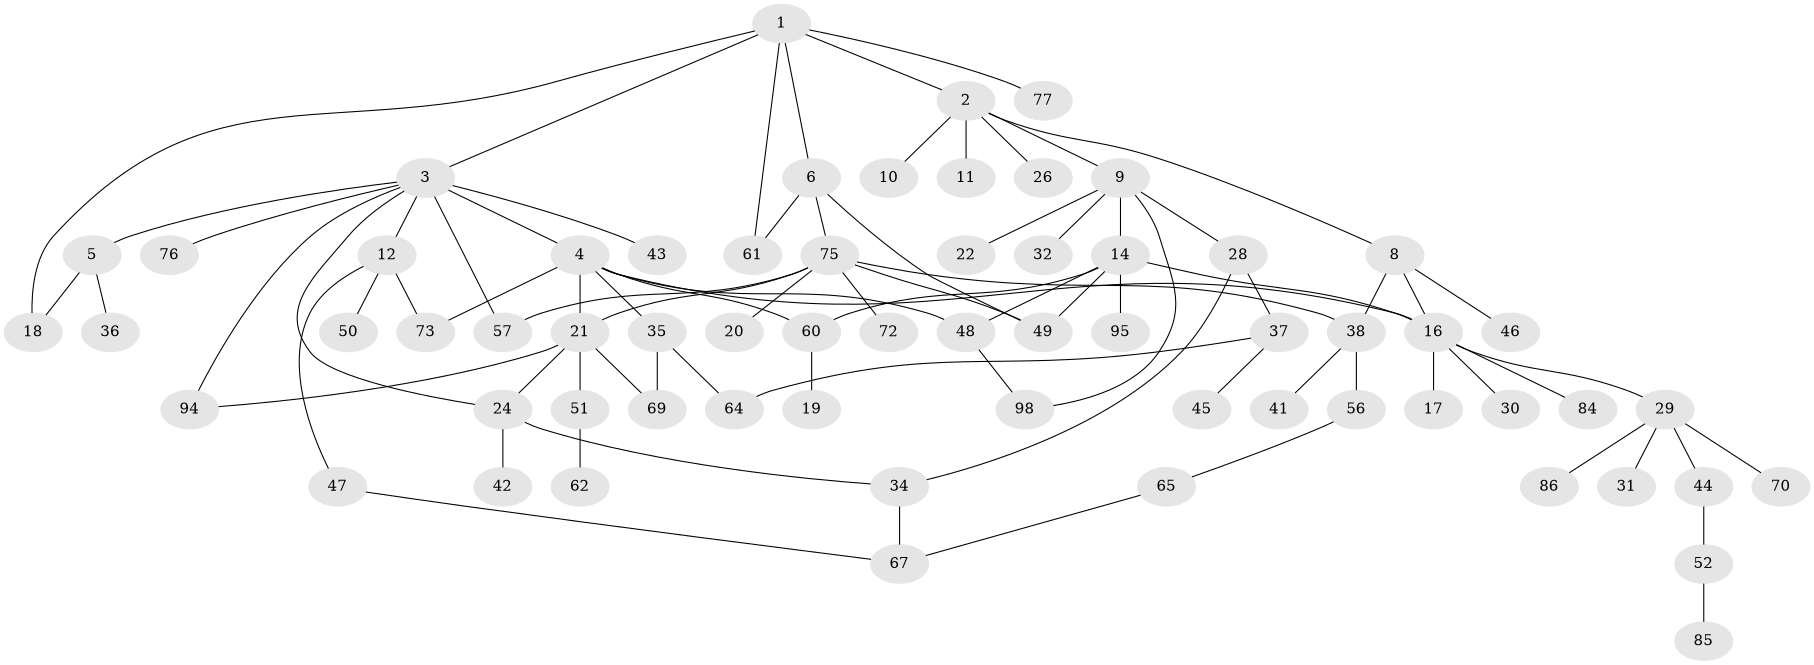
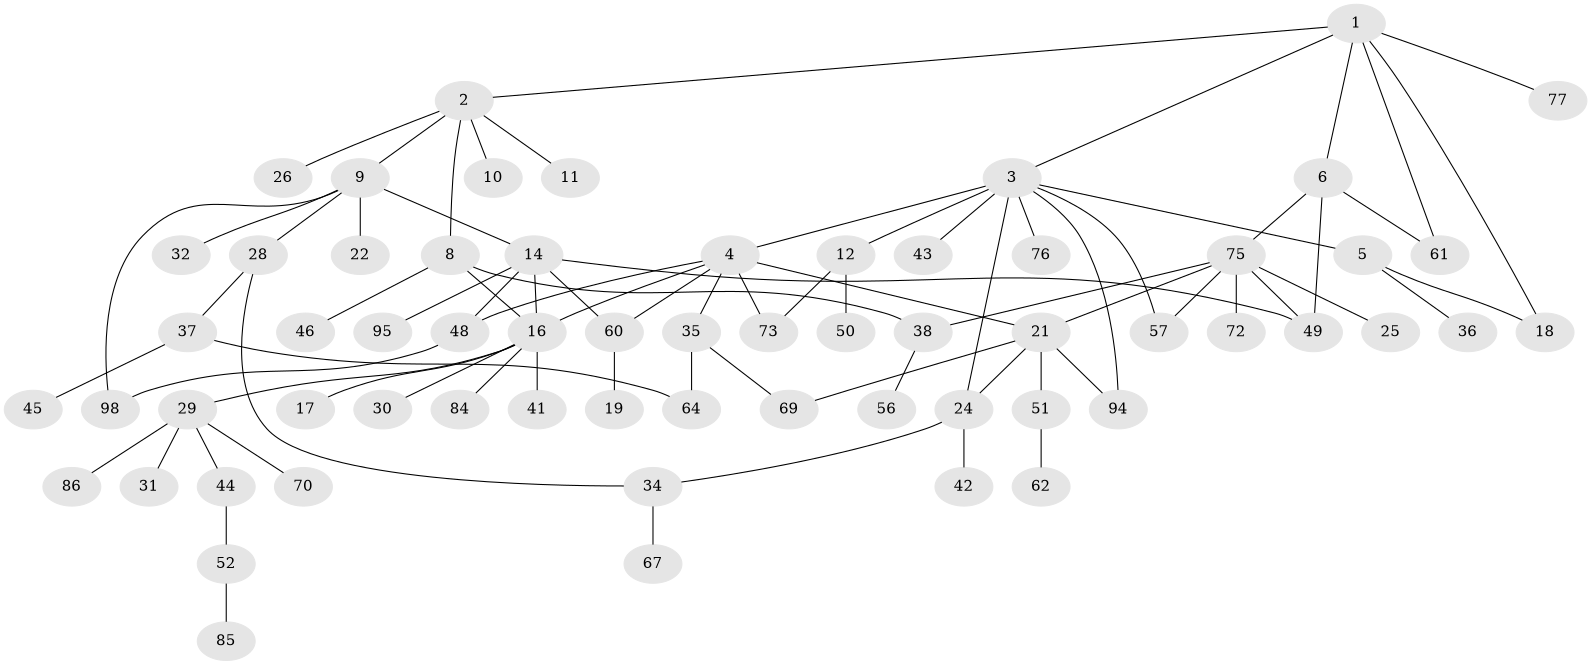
node "20": label "20" -> "25"
edge "38" -- "41": now "16" -- "41"
node "47": removed
node "65": removed
